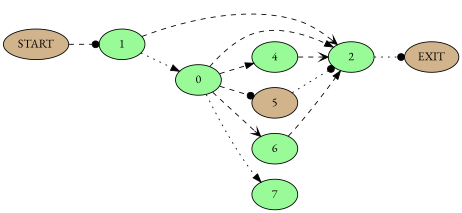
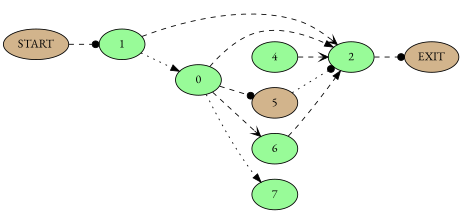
edge "2" -> "EXIT": style dotted -> dashed
edge "0" -> "4": removed
